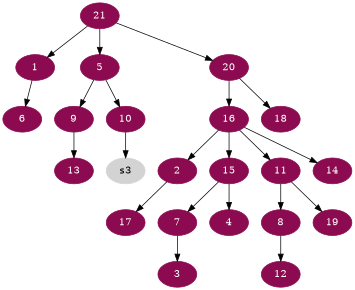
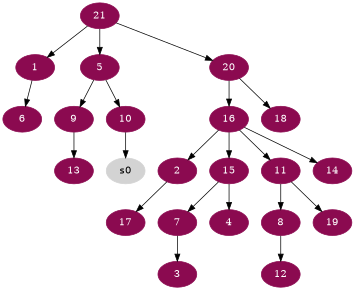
node "s3": label "s3" -> "s0"
